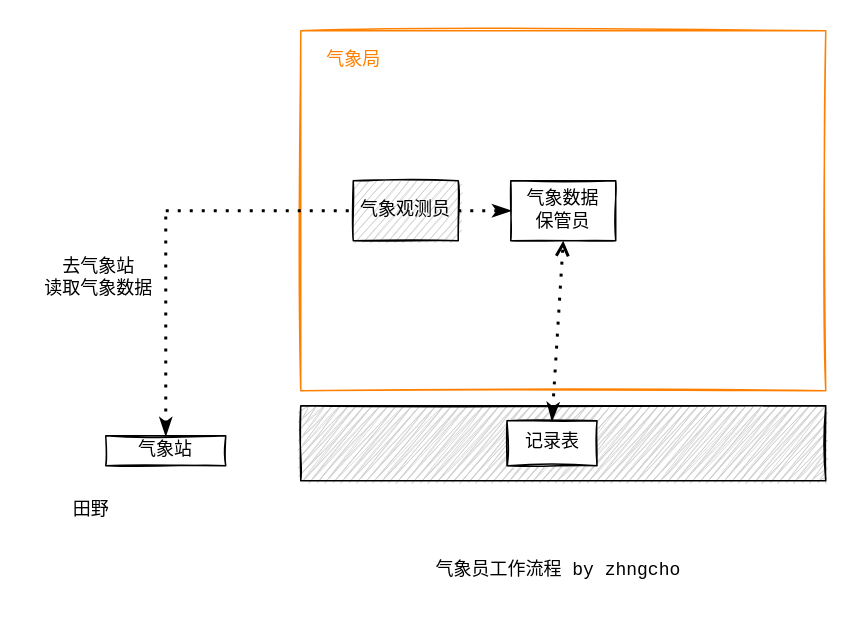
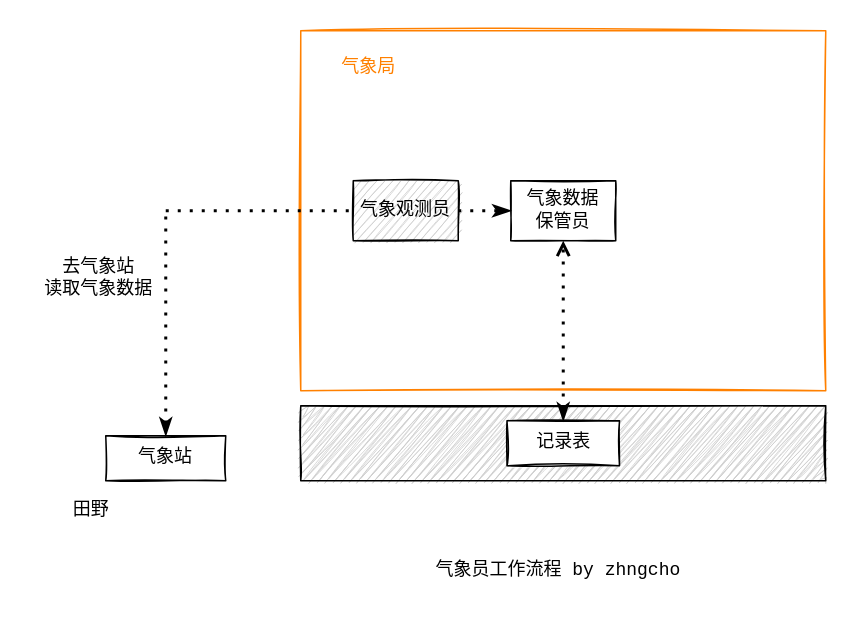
node "气象局": moved (353, 61) -> (368, 68)
node "记录表": size 90x45 -> 113x45
node "气象站": size 120x30 -> 120x45
